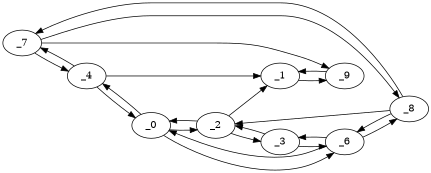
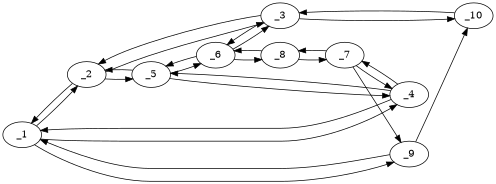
node "_10": added
edge "_8" -> "_2": now "_1" -> "_2"
node "_0": label "_0" -> "_5"
edge "_1" -> "_4": added
